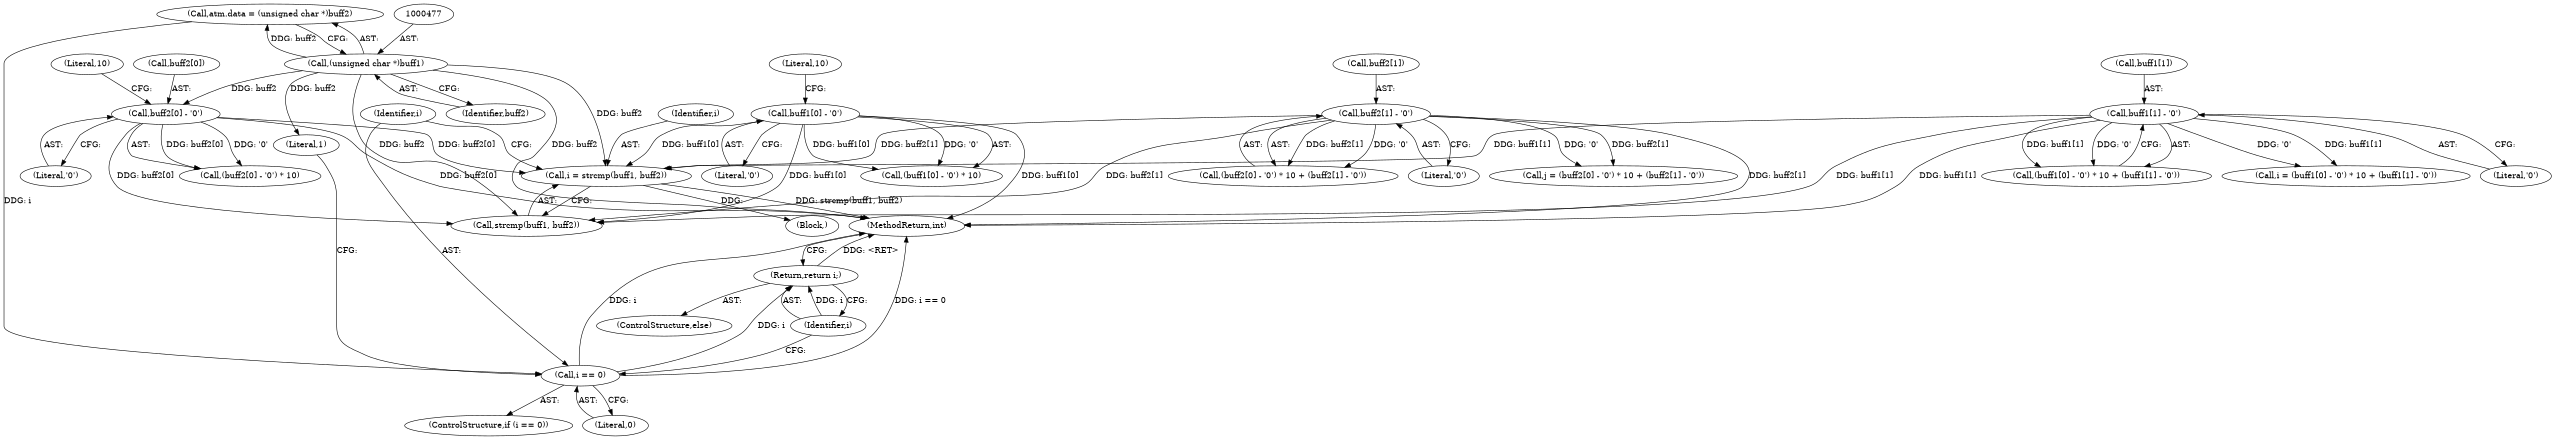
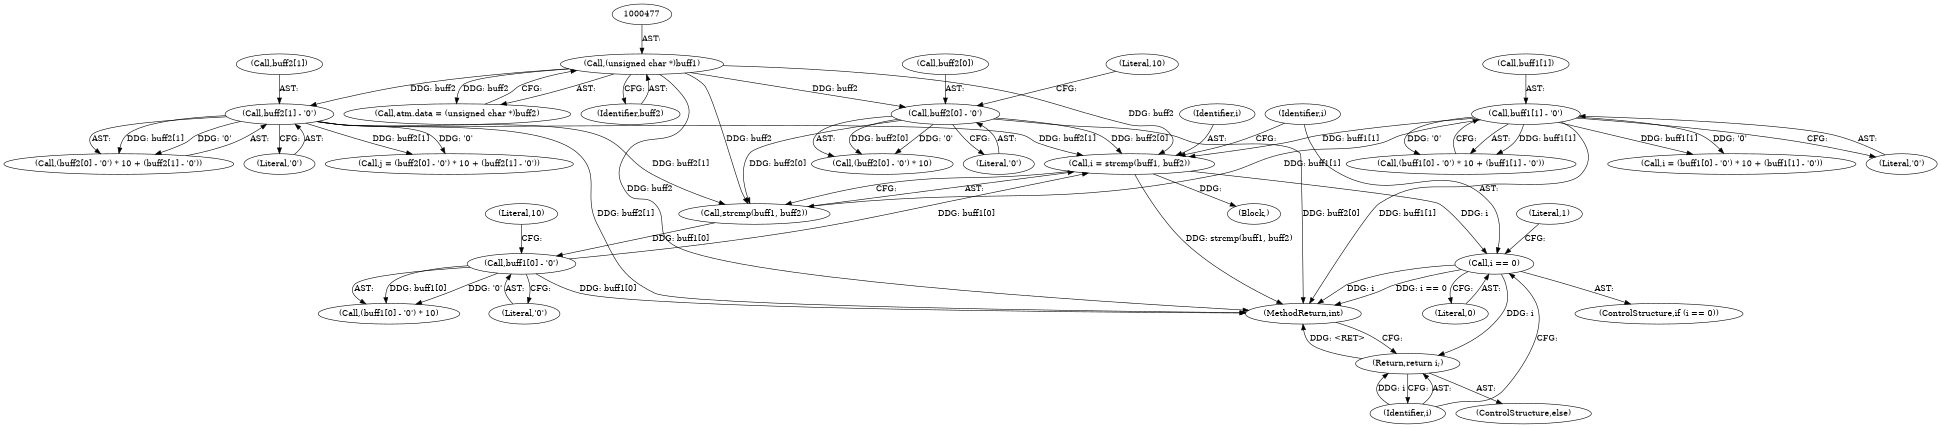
edge "(Call,(unsigned char *)buff1)" -> "(Literal,1)": now "(Call,(unsigned char *)buff1)" -> "(Call,buff2[1] - '0')"
edge "(Call,buff1[0] - '0')" -> "(Call,strcmp(buff1, buff2))": reversed
edge "(Call,atm.data = (unsigned char *)buff2)" -> "(Call,i == 0)": now "(Call,i = strcmp(buff1, buff2))" -> "(Call,i == 0)"
